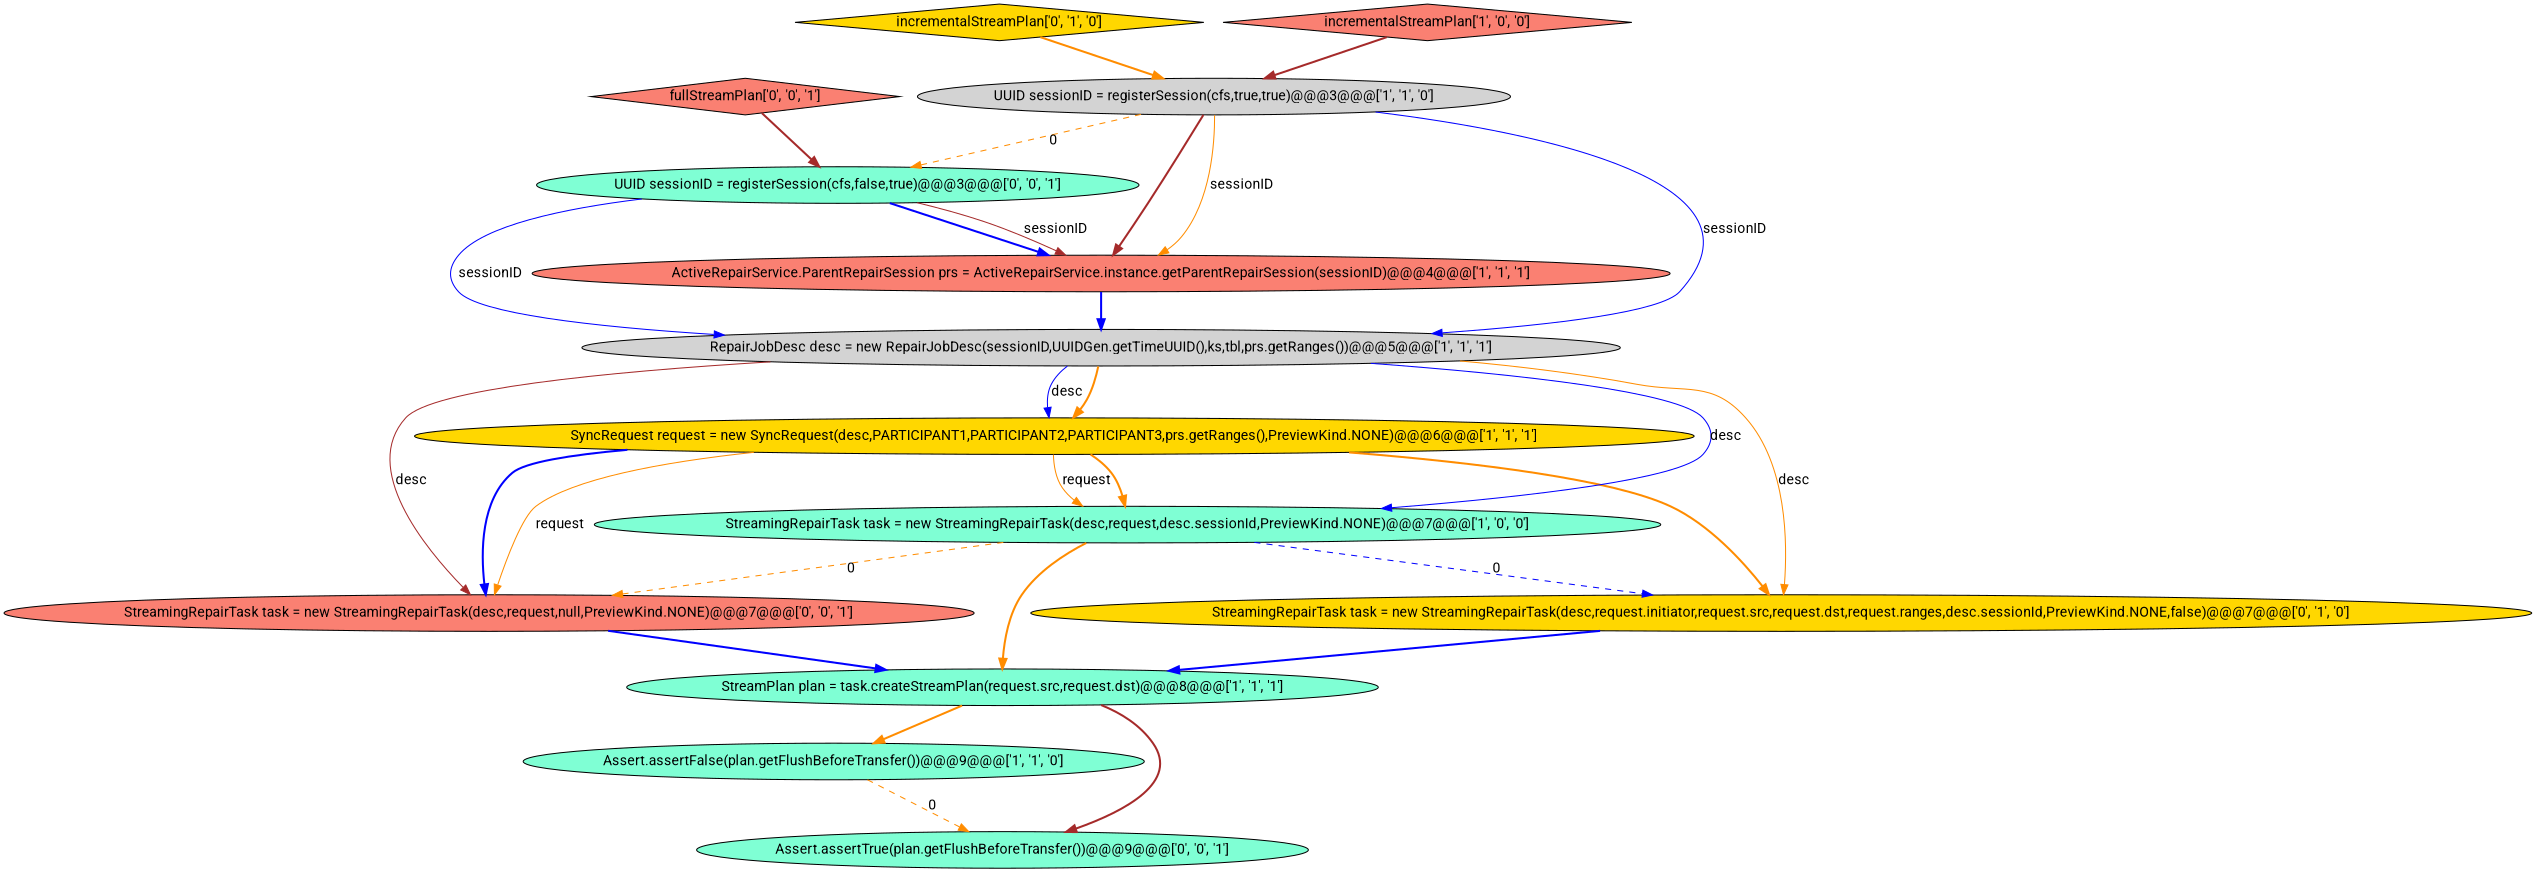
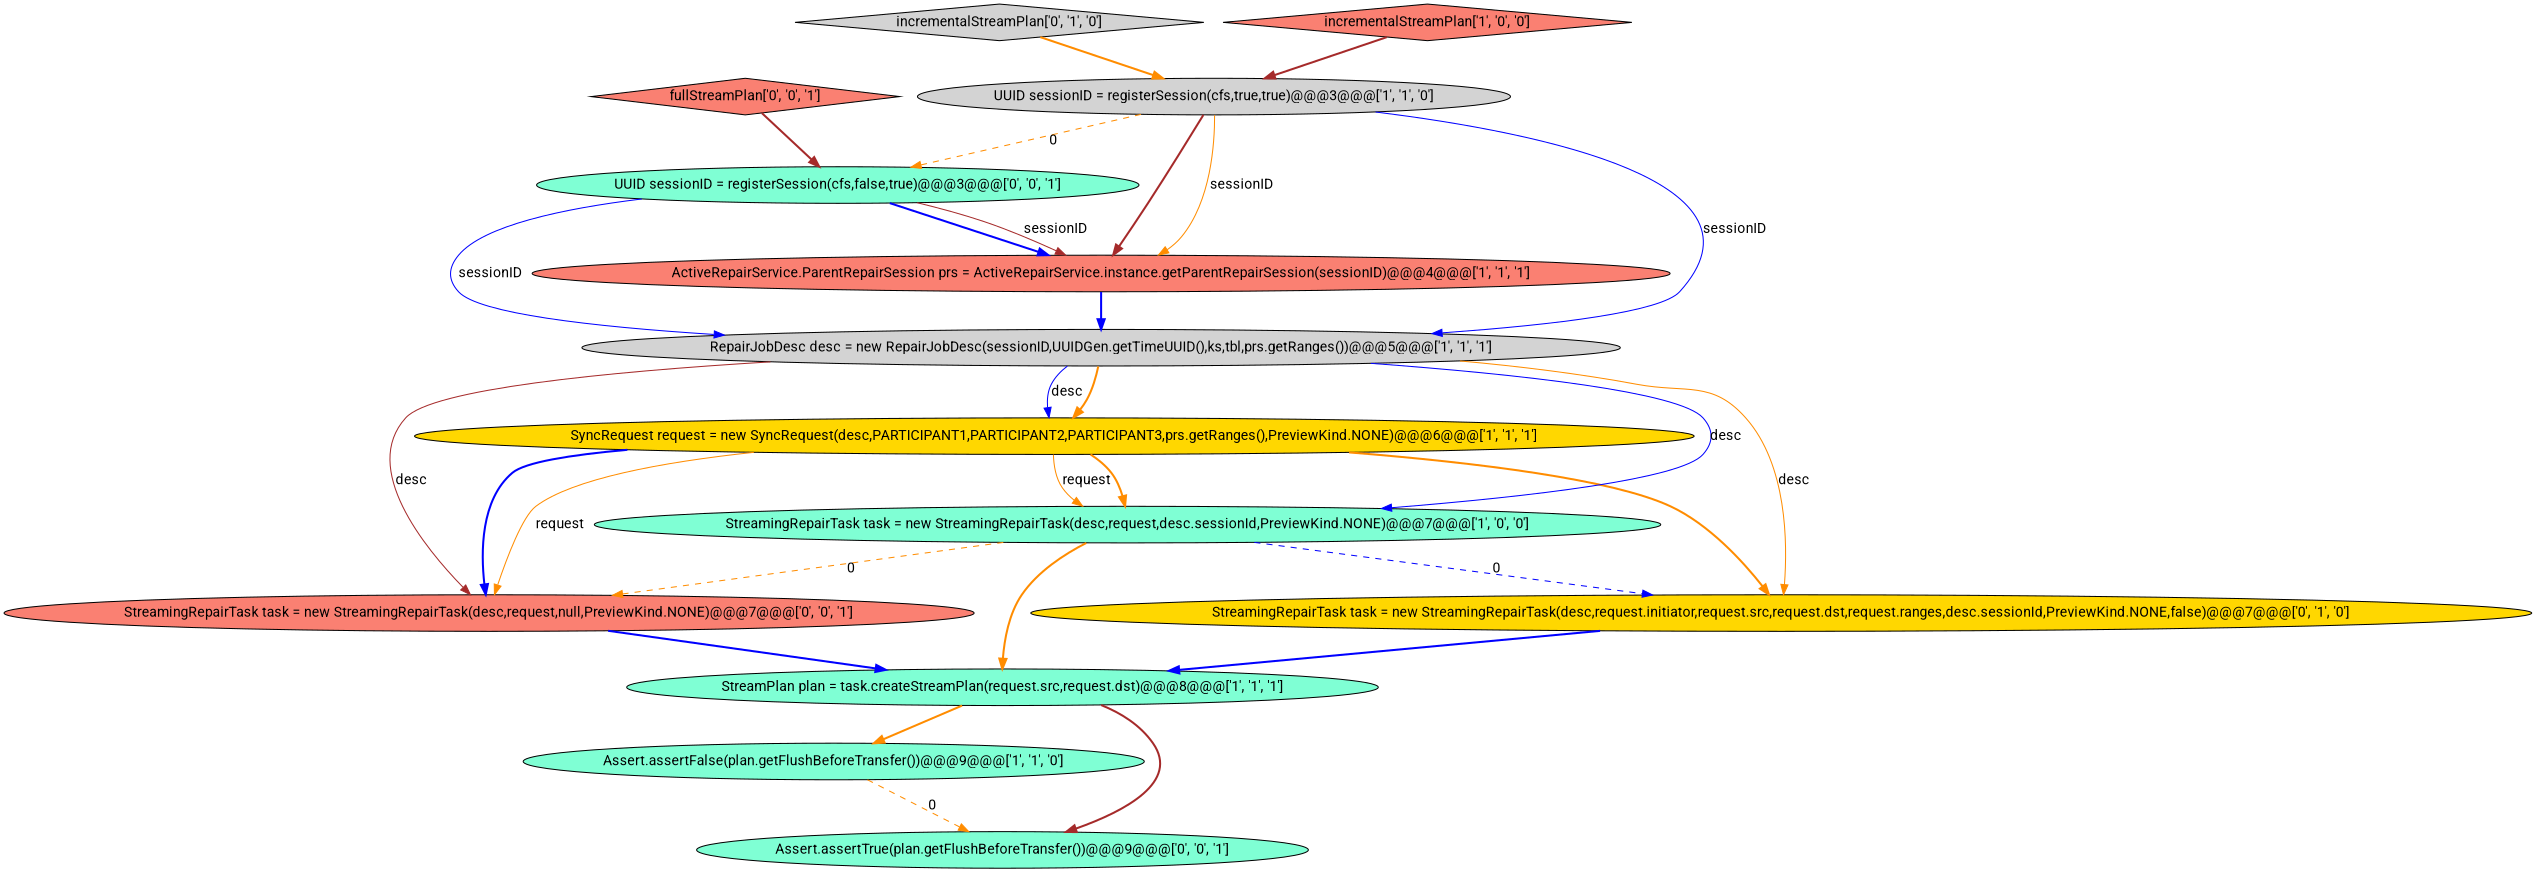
node "incrementalStreamPlan['0', '1', '0']": fillcolor gold -> lightgrey
